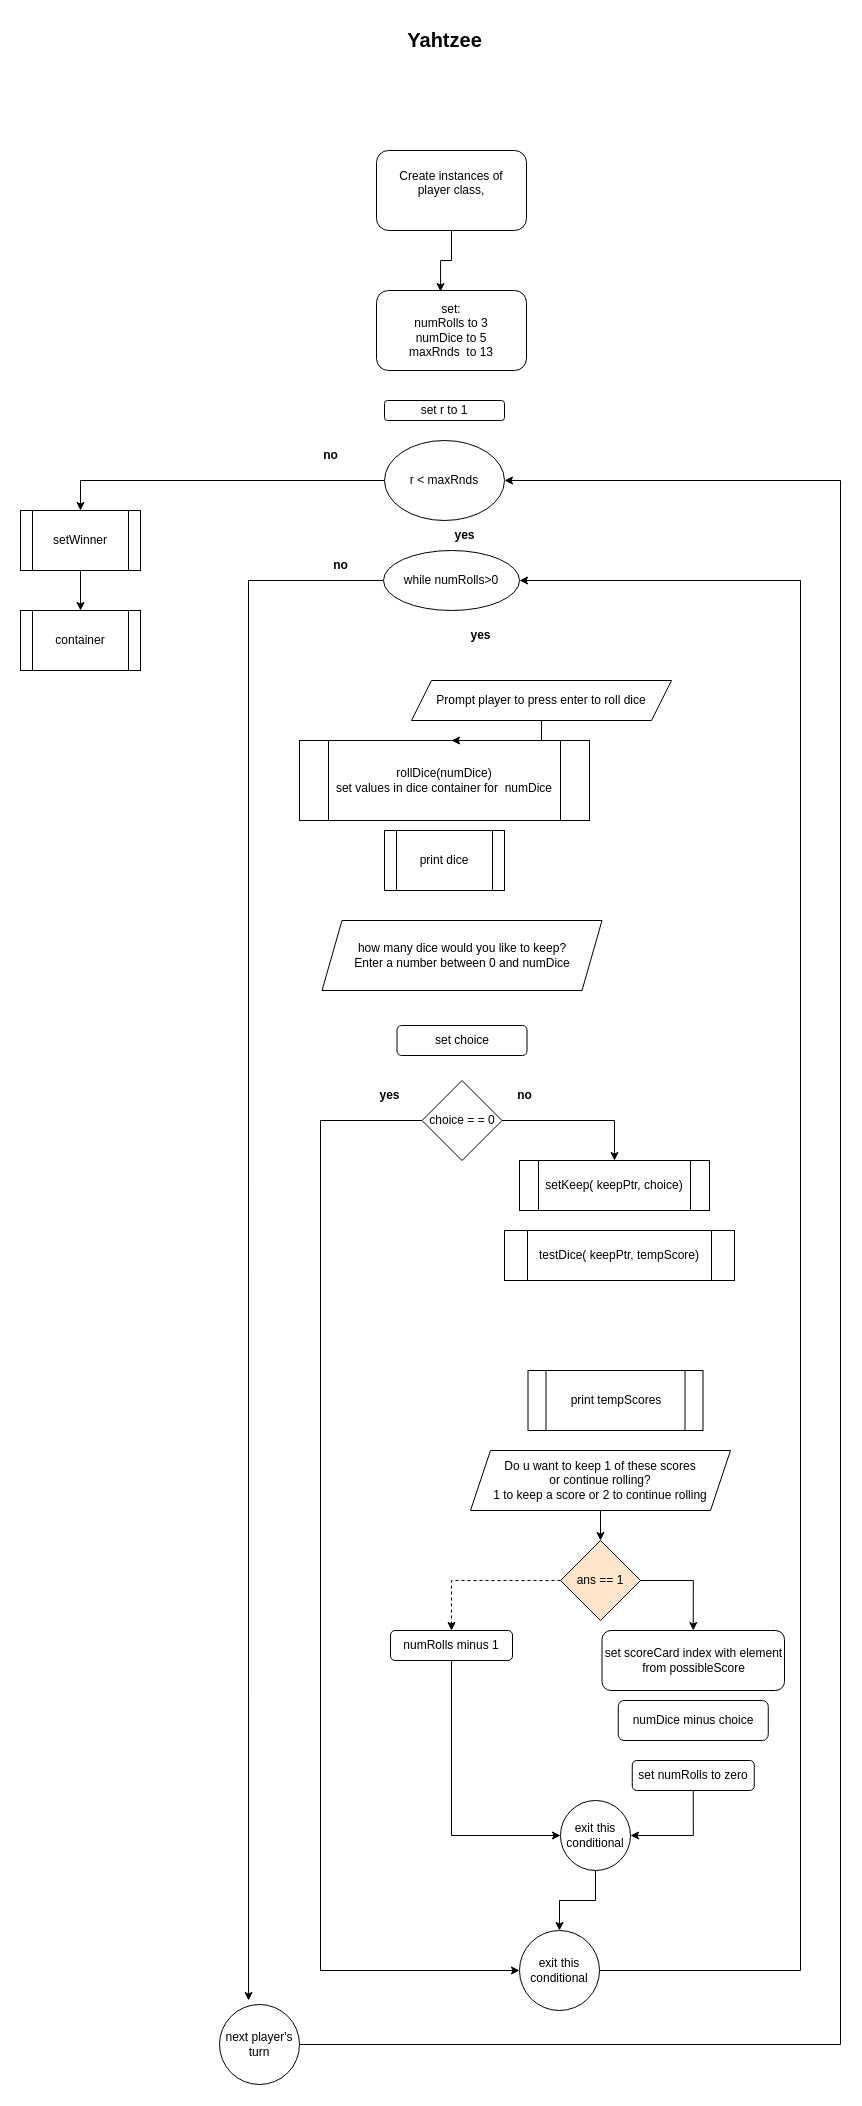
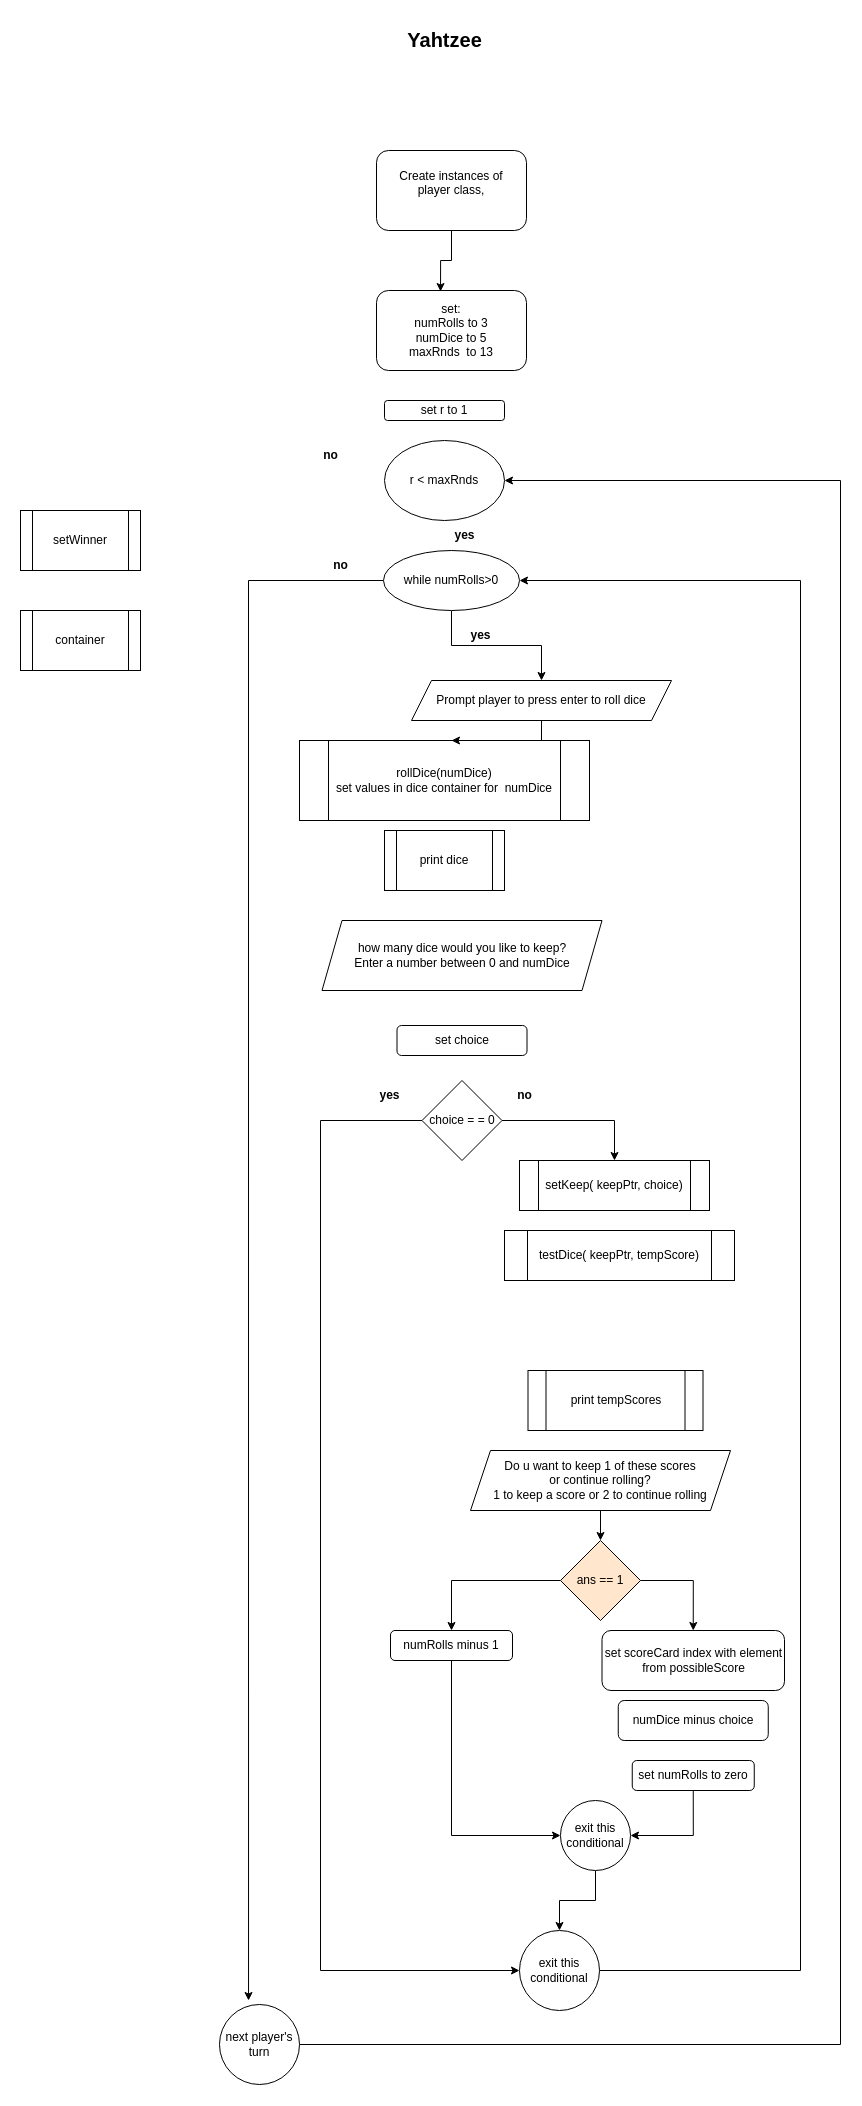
edge "r < maxRnds" -> "setWinner": removed
edge "setWinner" -> "container": removed
edge "while numRolls>0" -> "Prompt player to press enter to roll dice": added
edge "ans == 1" -> "numRolls minus 1": style dashed -> solid
